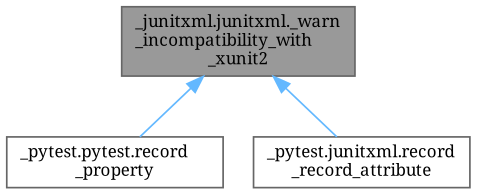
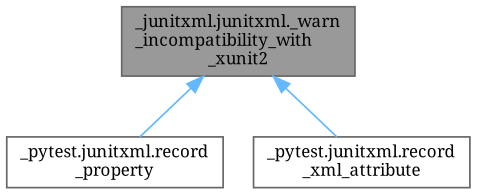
node "_pytest.pytest.record _property": label "_pytest.pytest.record _property" -> "_pytest.junitxml.record _property"
node "_pytest.junitxml.record _record_attribute": label "_pytest.junitxml.record _record_attribute" -> "_pytest.junitxml.record _xml_attribute"
